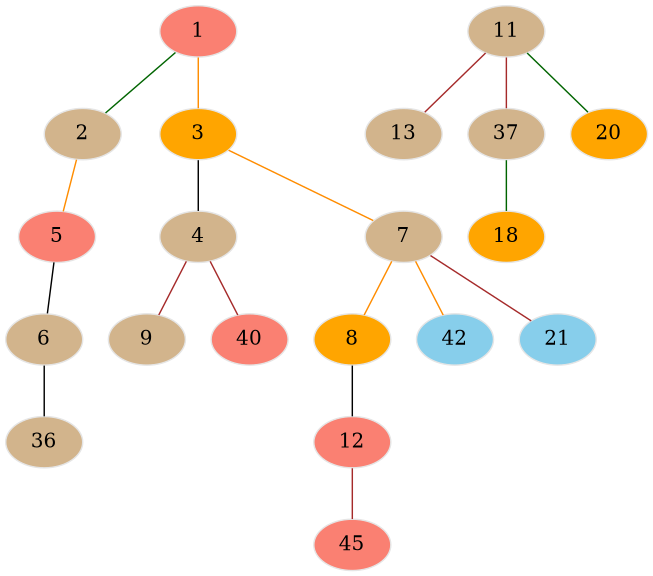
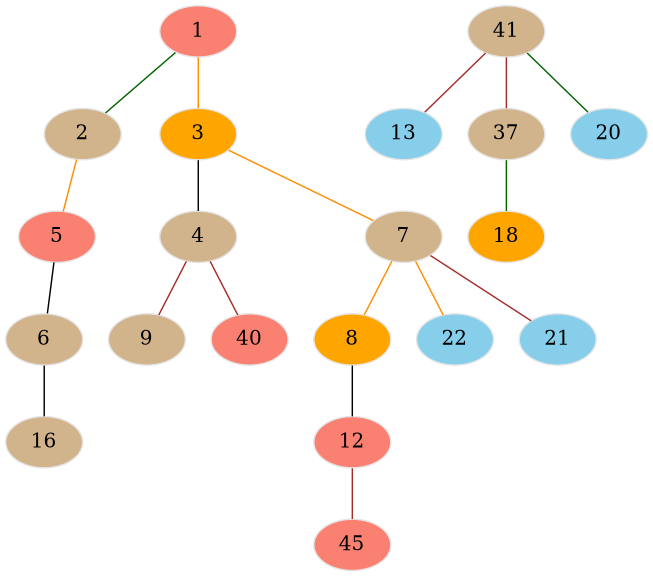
node "11": label "11" -> "41"
node "13": fillcolor tan -> skyblue
node "20": fillcolor orange -> skyblue
node "42": label "42" -> "22"
node "36": label "36" -> "16"
